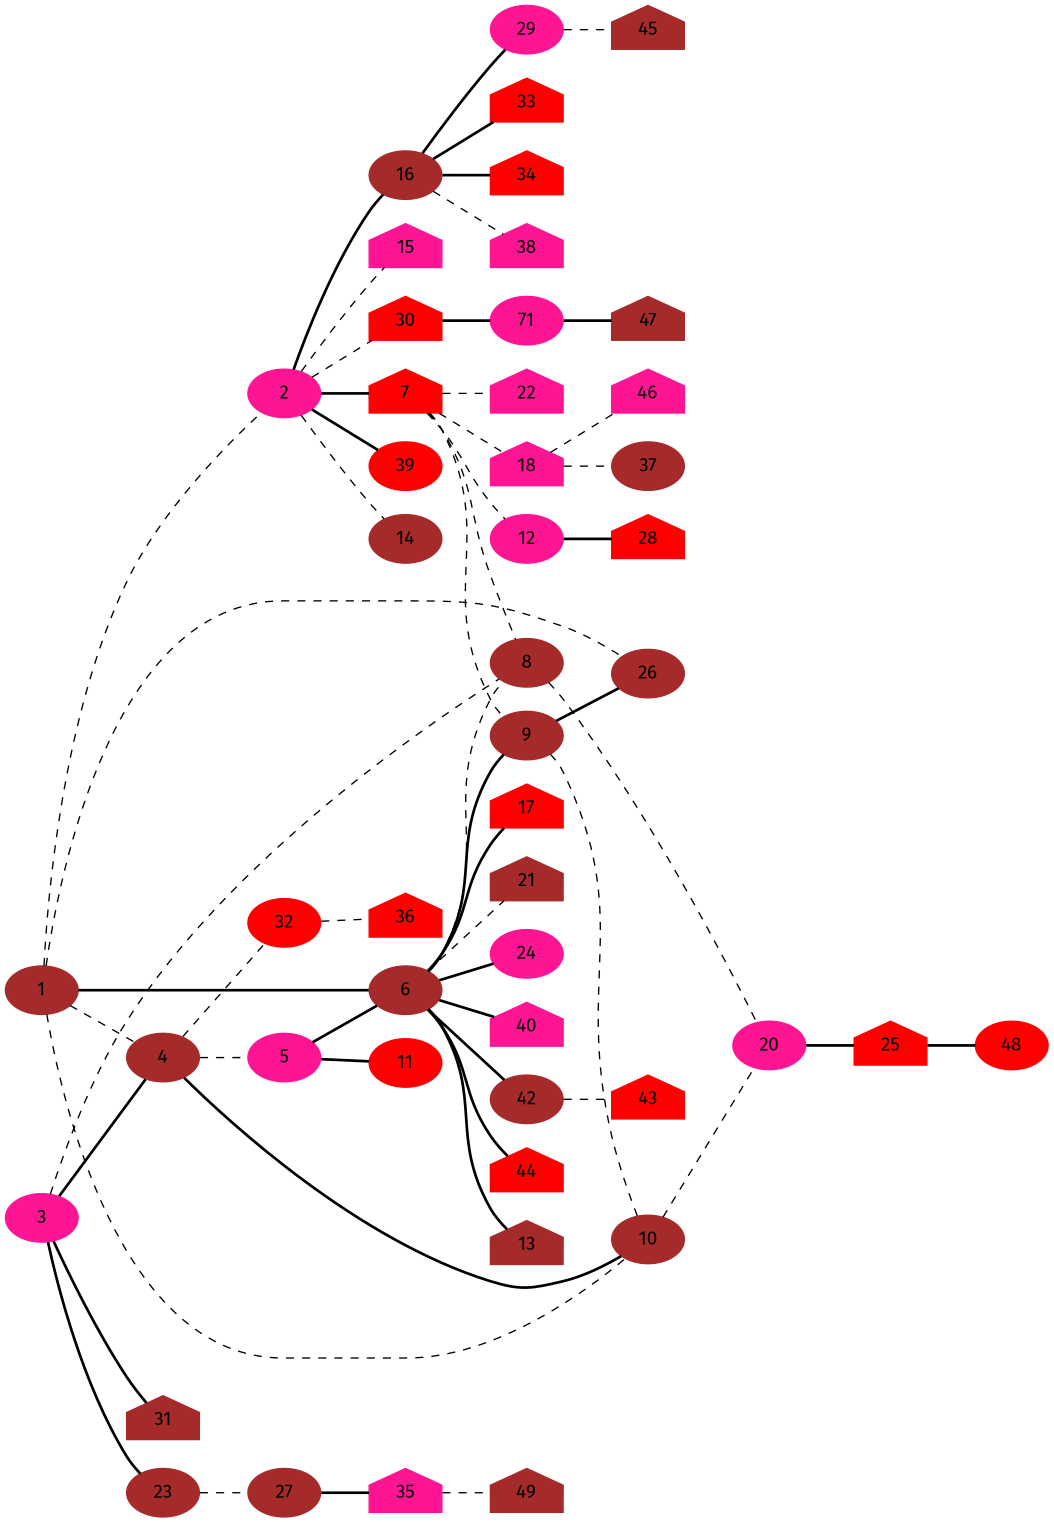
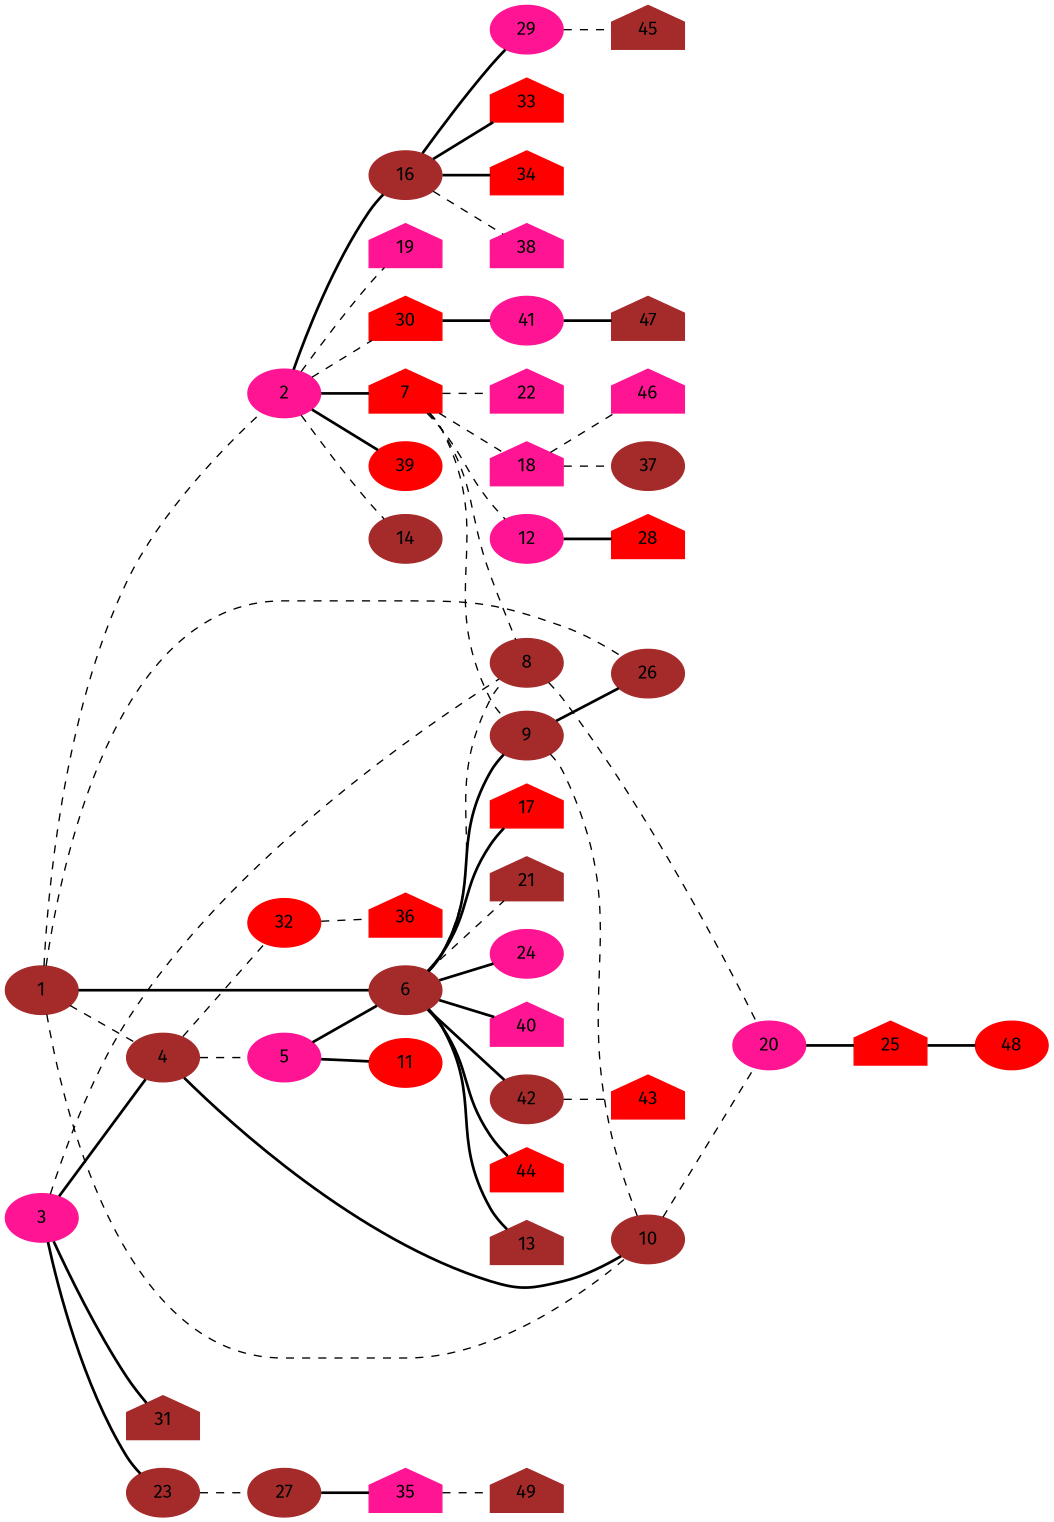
node "15": label "15" -> "19"
node "71": label "71" -> "41"
